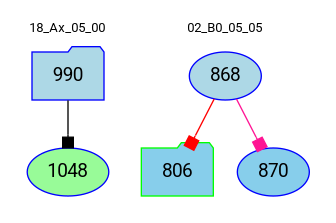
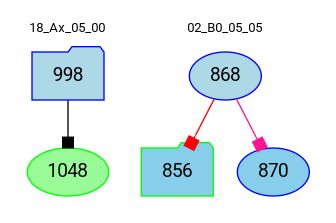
node "990": label "990" -> "998"
node "1048": color blue -> green
node "806": label "806" -> "856"
